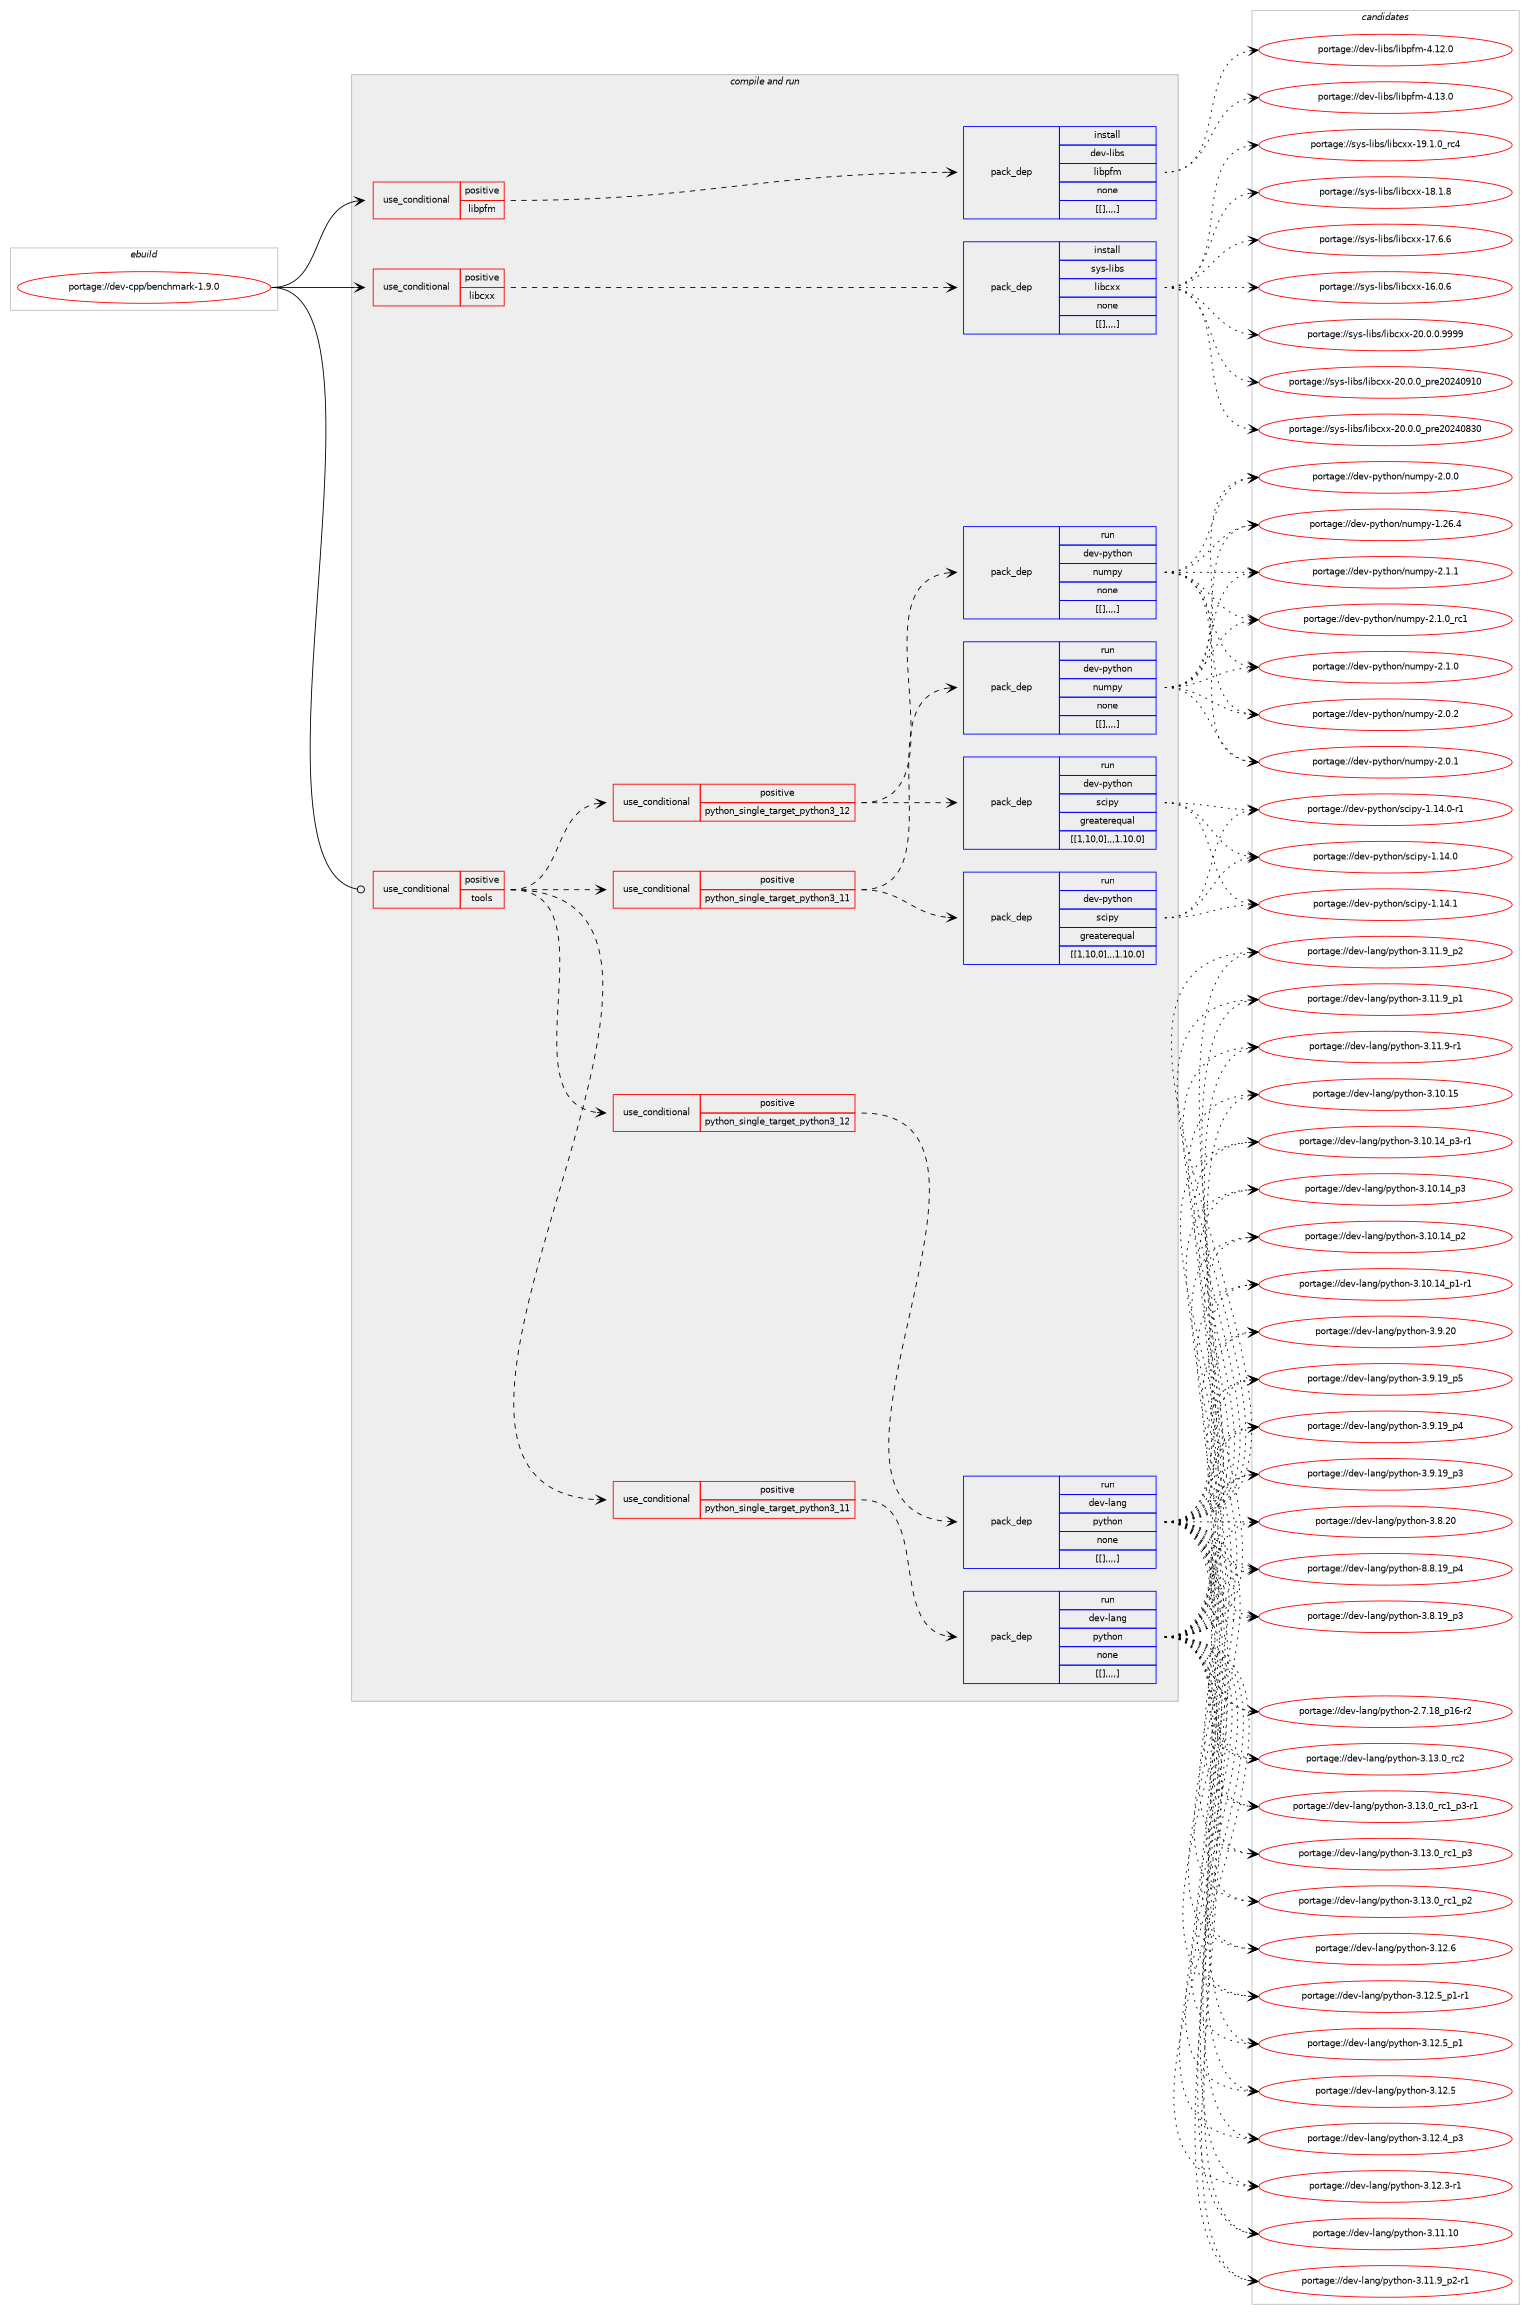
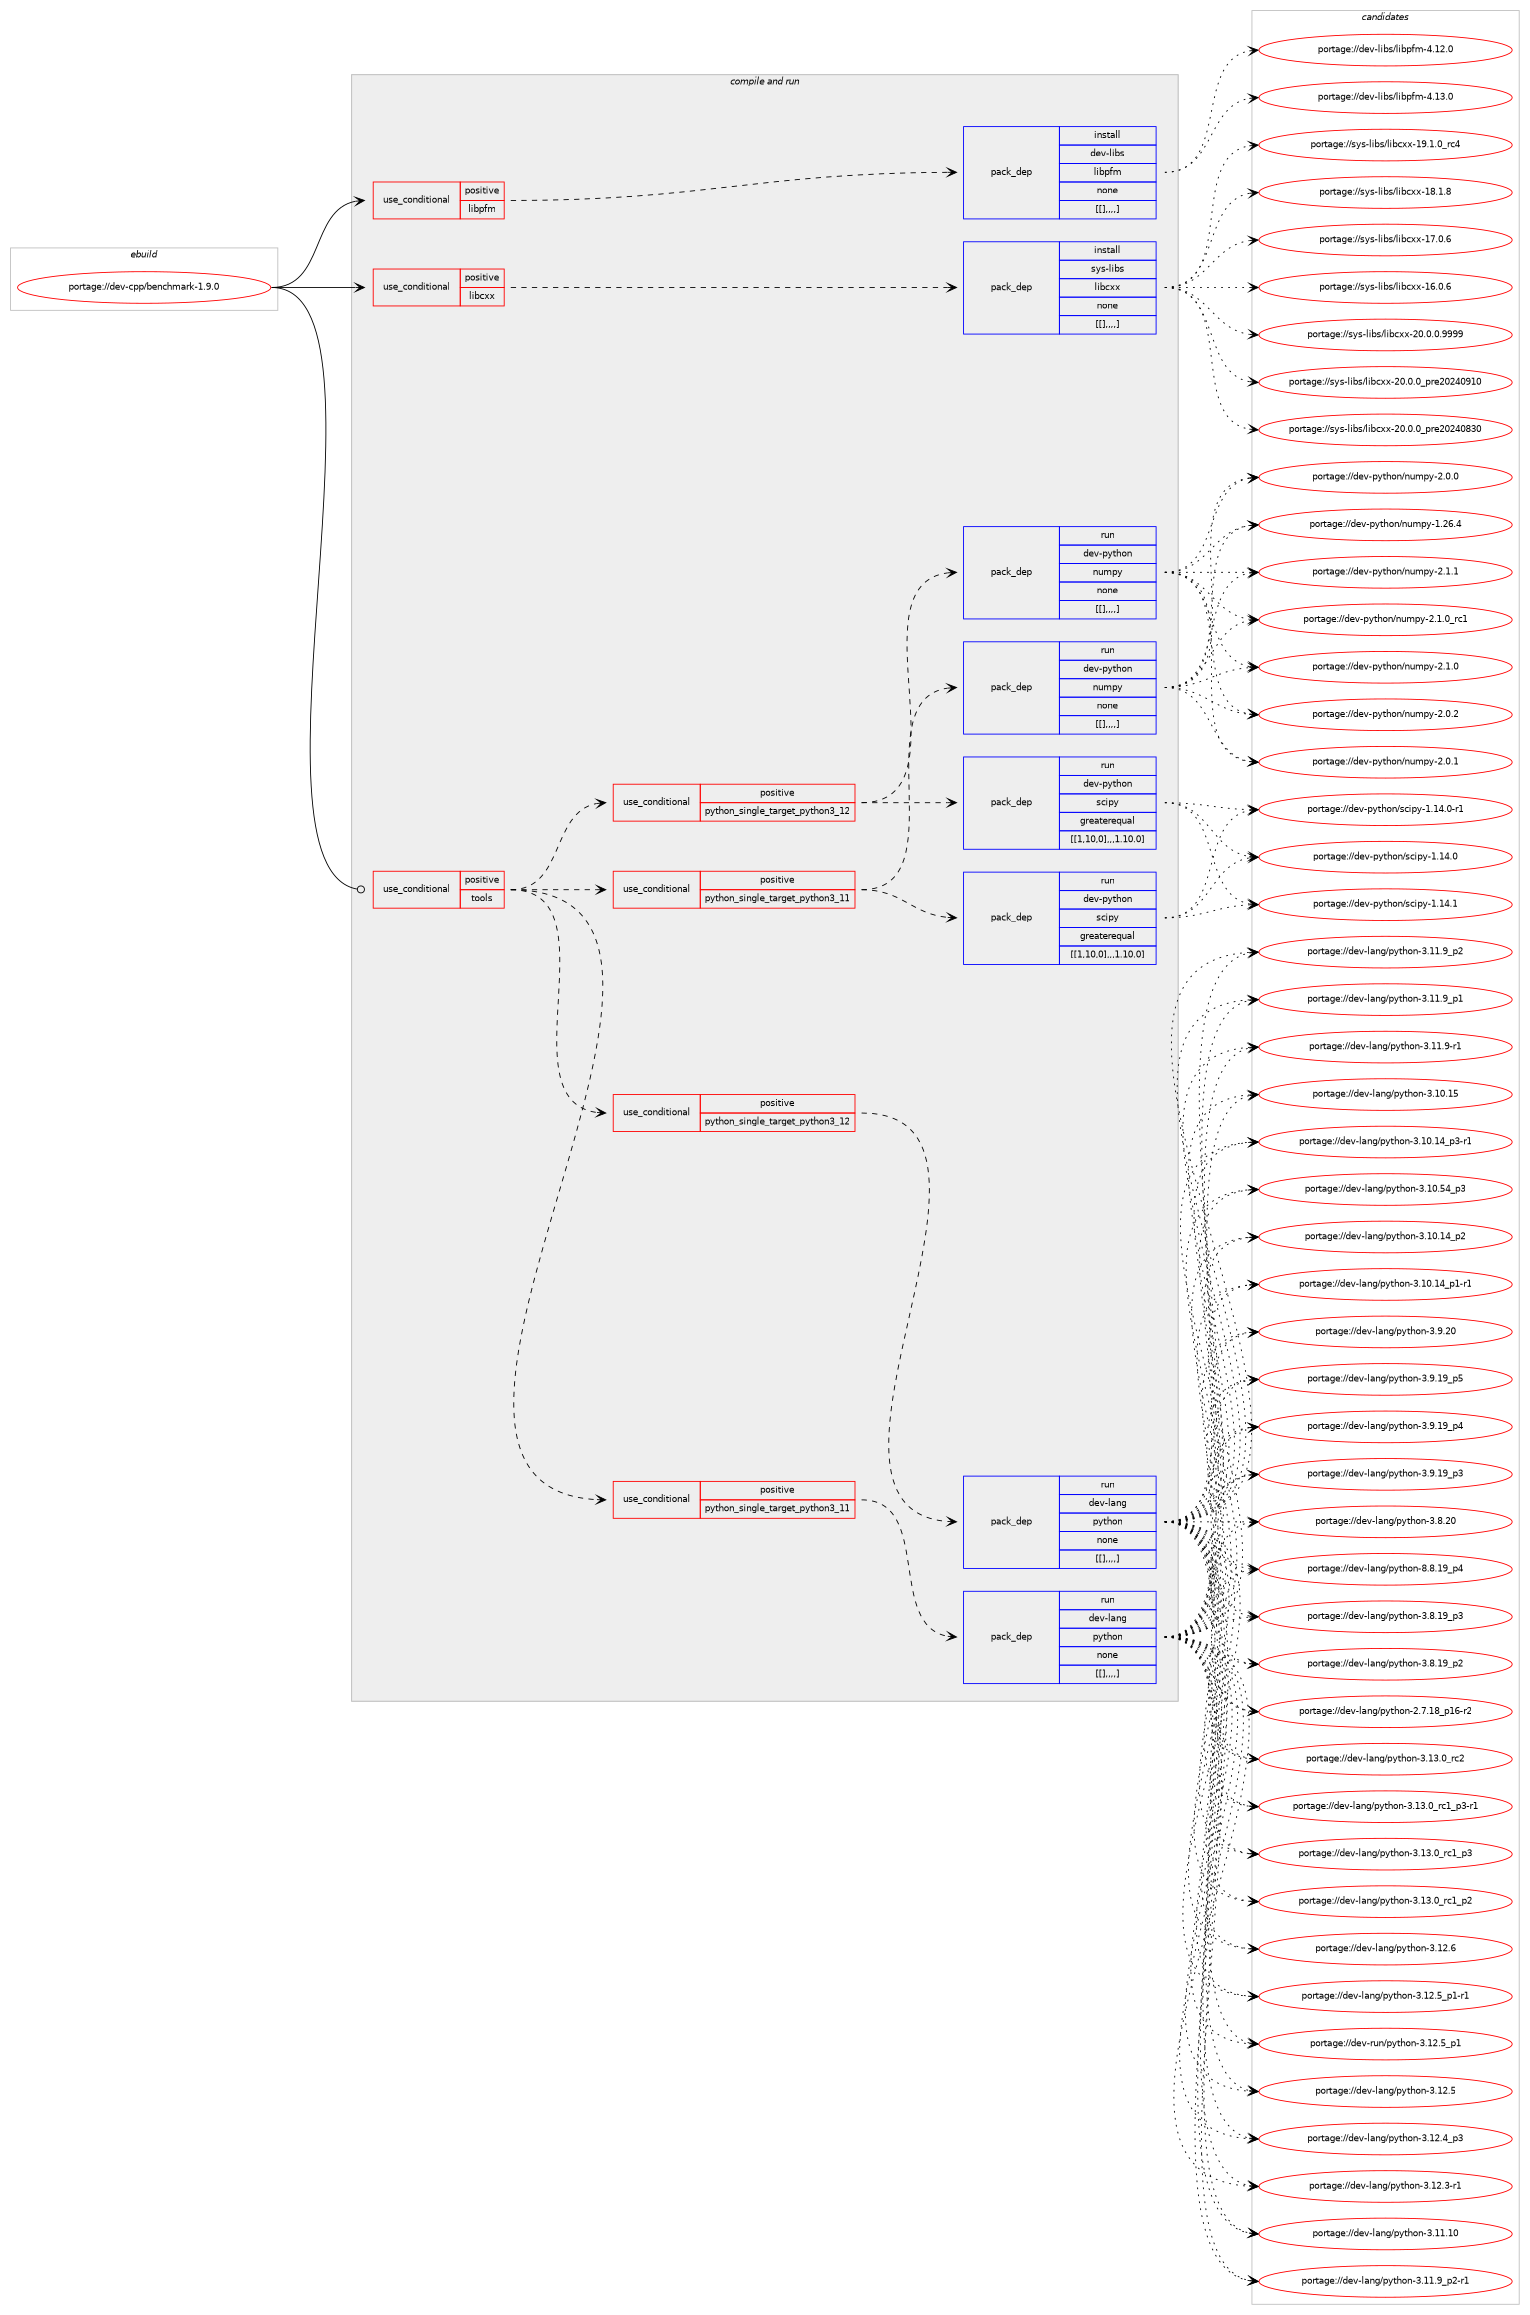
node "portage://sys-libs/libcxx-17.6.6": label "portage://sys-libs/libcxx-17.6.6" -> "portage://sys-libs/libcxx-17.0.6"
node "portage://dev-lang/python-3.10.14_p3": label "portage://dev-lang/python-3.10.14_p3" -> "portage://dev-lang/python-3.10.54_p3"
node "portage://dev-lang/python-3.8.19_p2": added
node "portage://dev-lang/python-3.12.5_p1": label "portage://dev-lang/python-3.12.5_p1" -> "portage://dev-run/python-3.12.5_p1"
